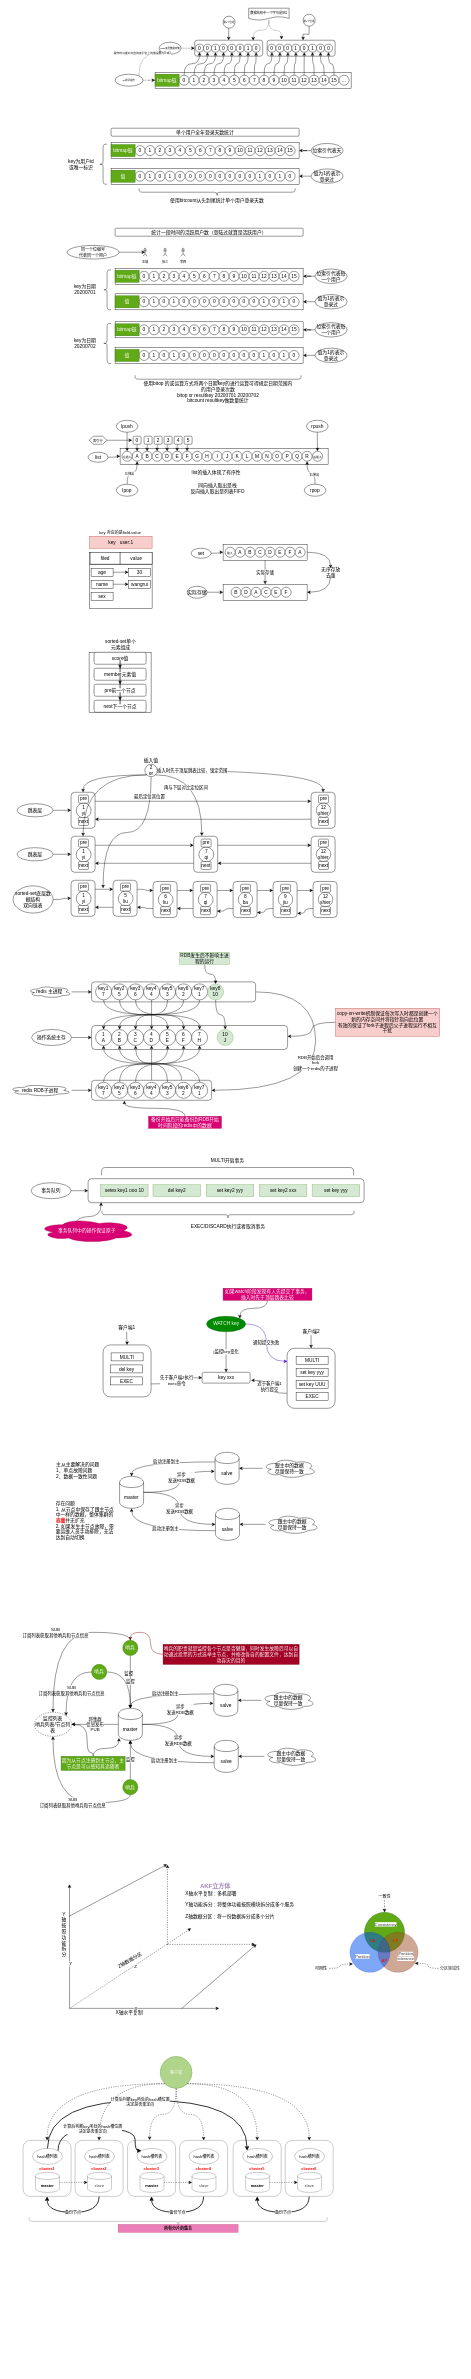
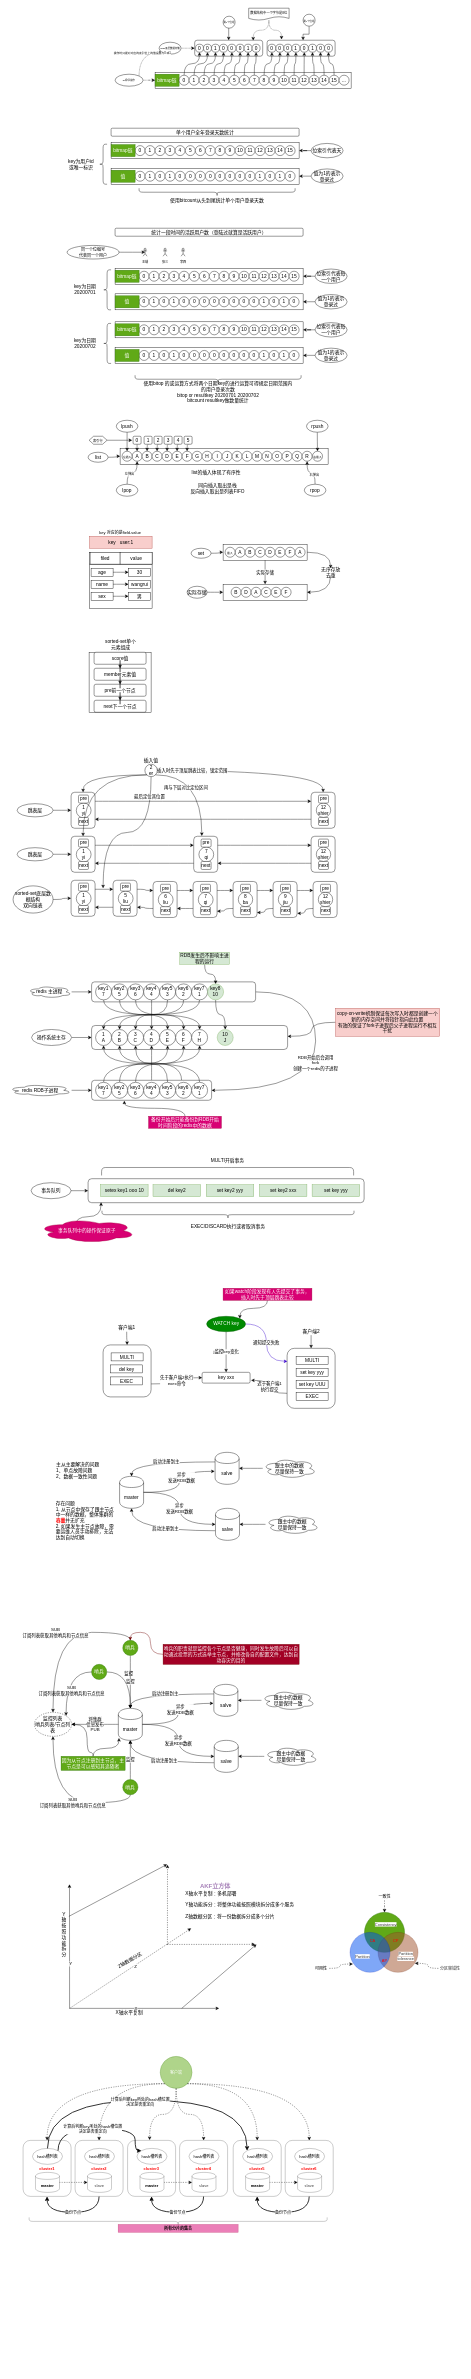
edge "sex" -> "男": added
node "男": added
